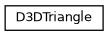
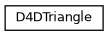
node "D3DTriangle": label "D3DTriangle" -> "D4DTriangle"
